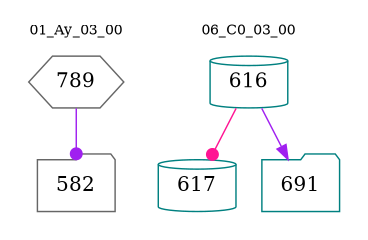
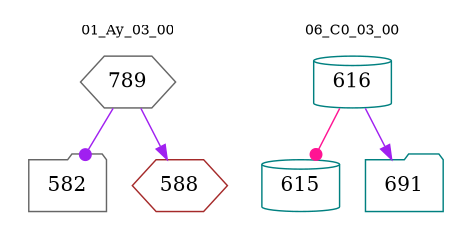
node "588": added
node "617": label "617" -> "615"
